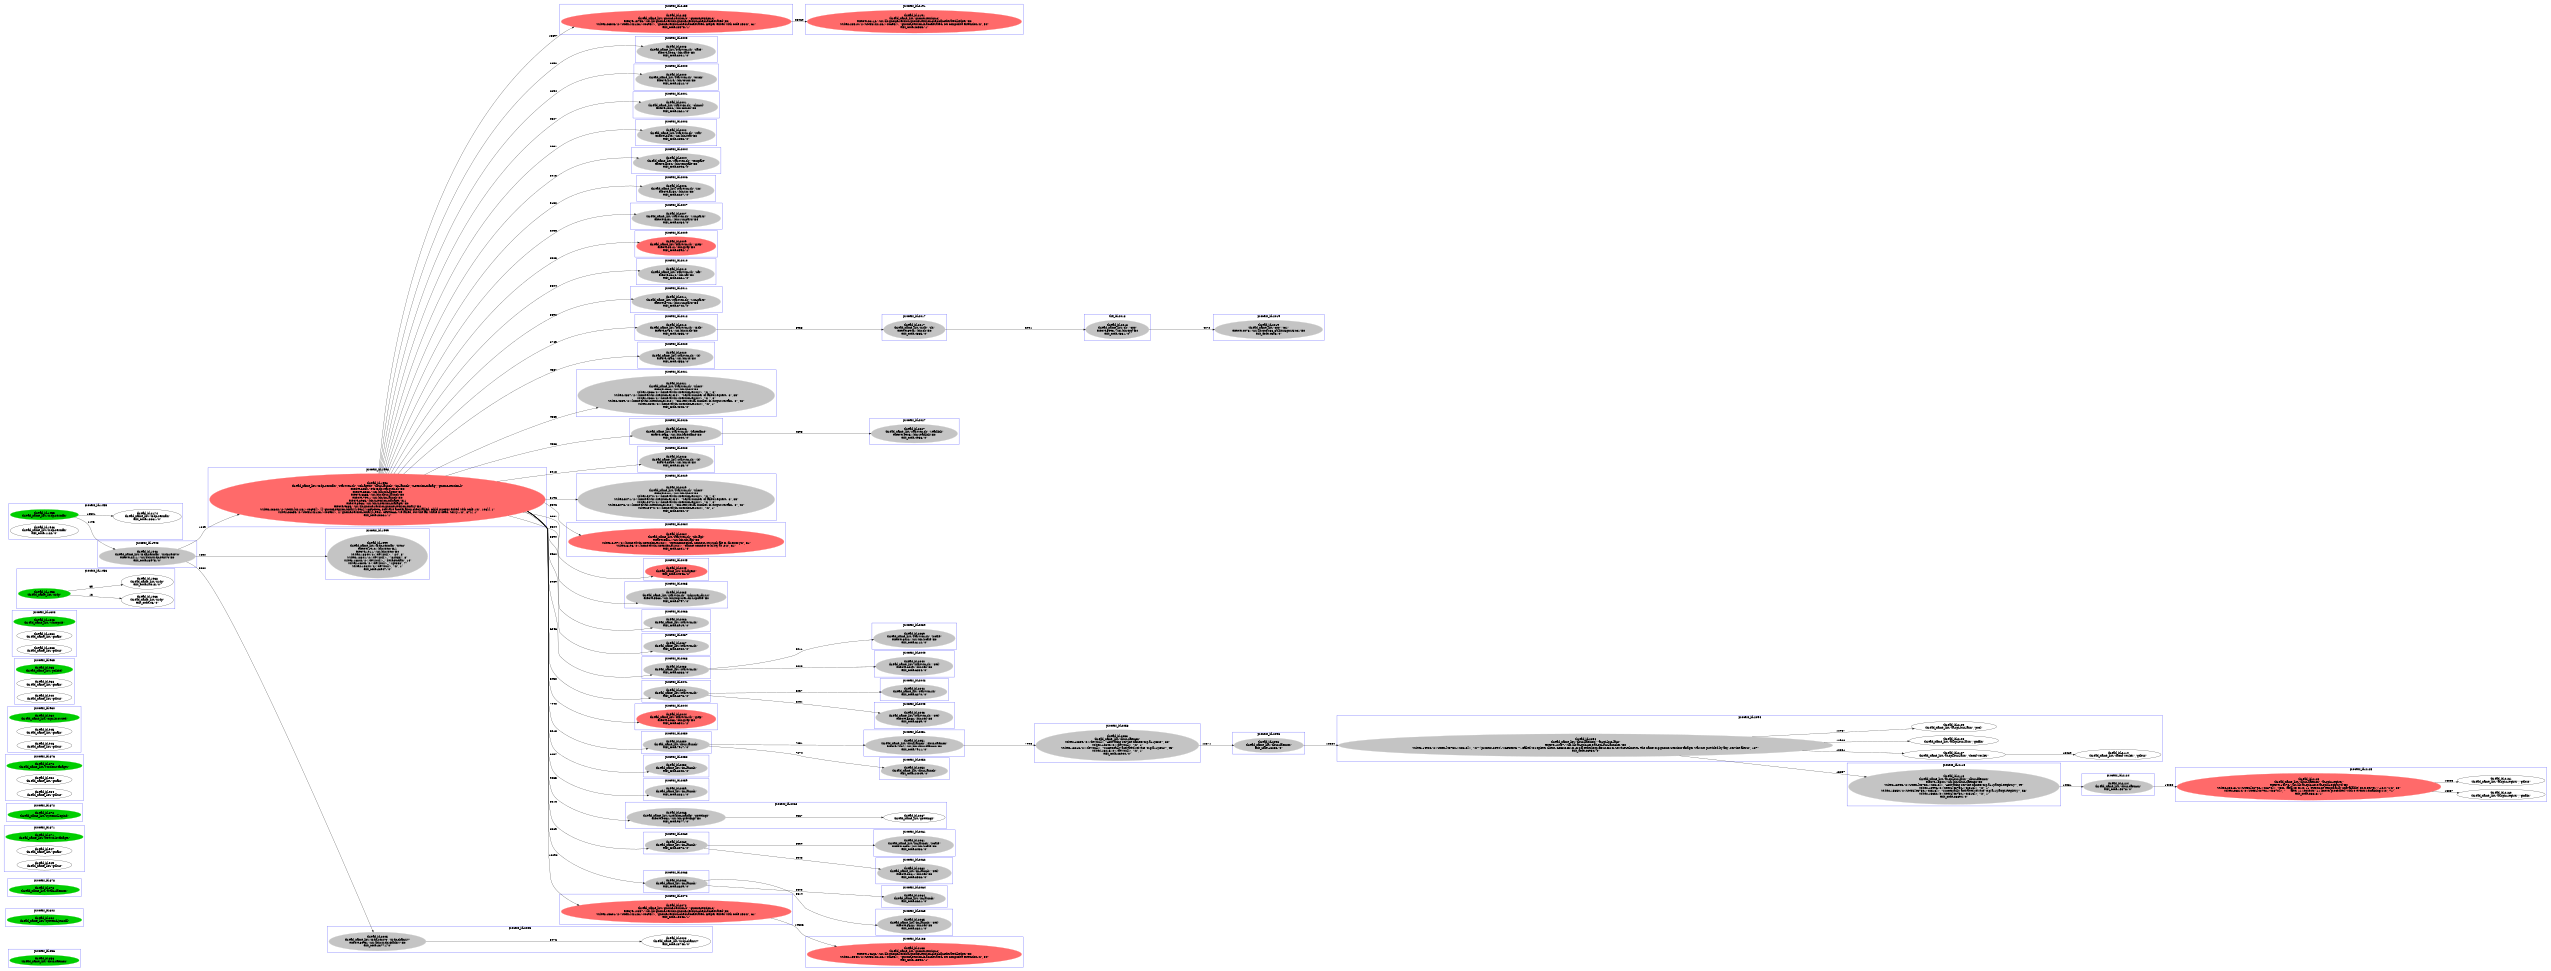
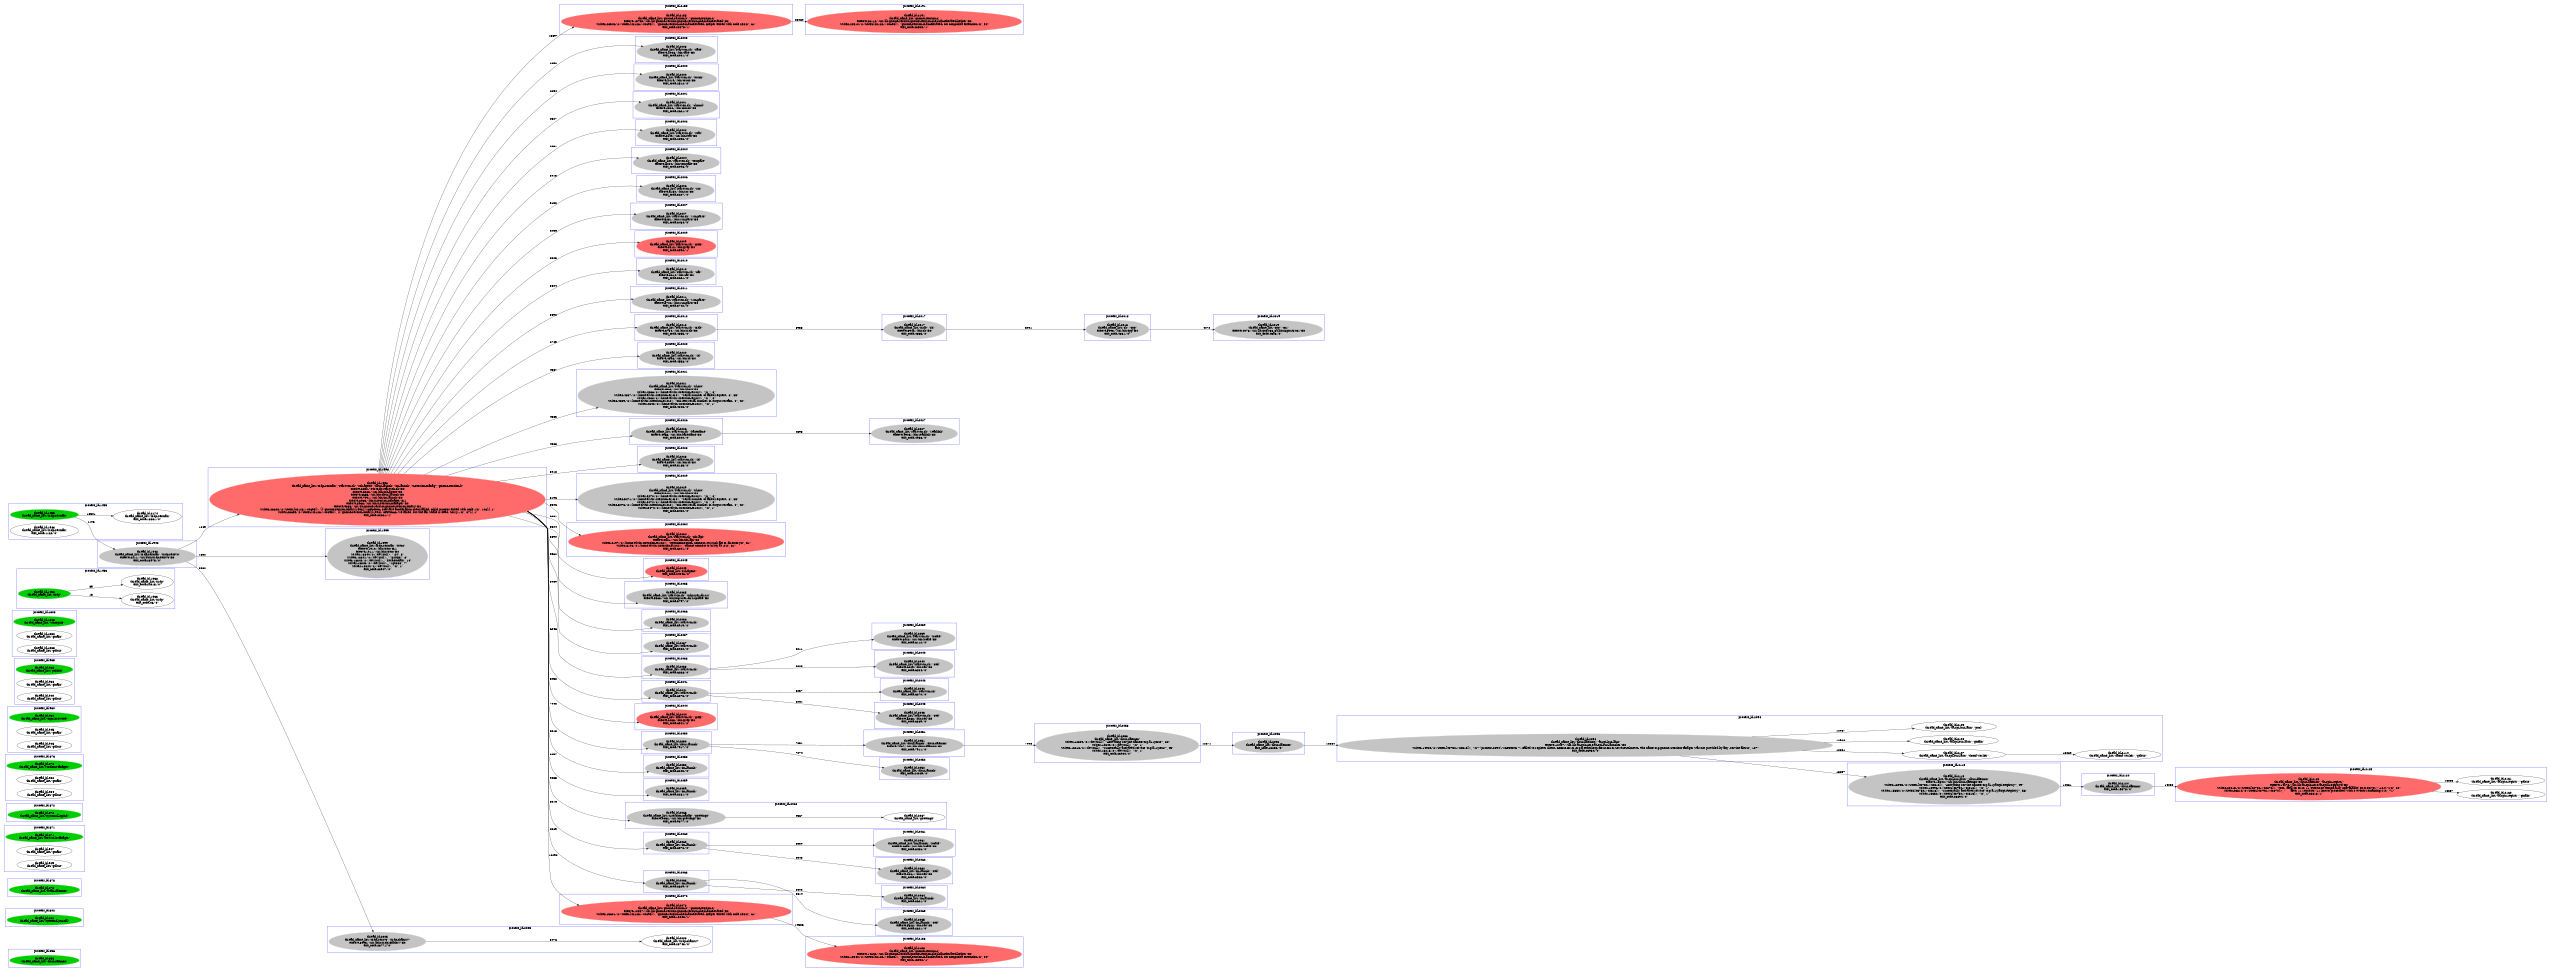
cluster "the_id:2018": label "the_id:2018" -> "process_id:2018"
